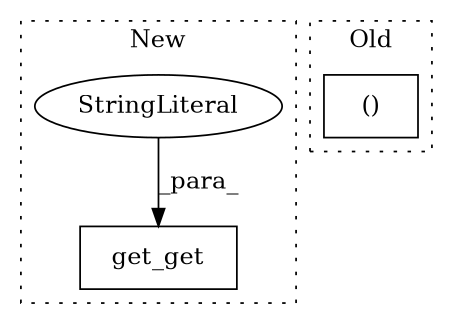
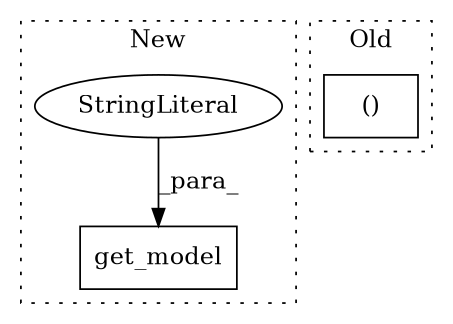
node "get_get": label "get_get" -> "get_model"
